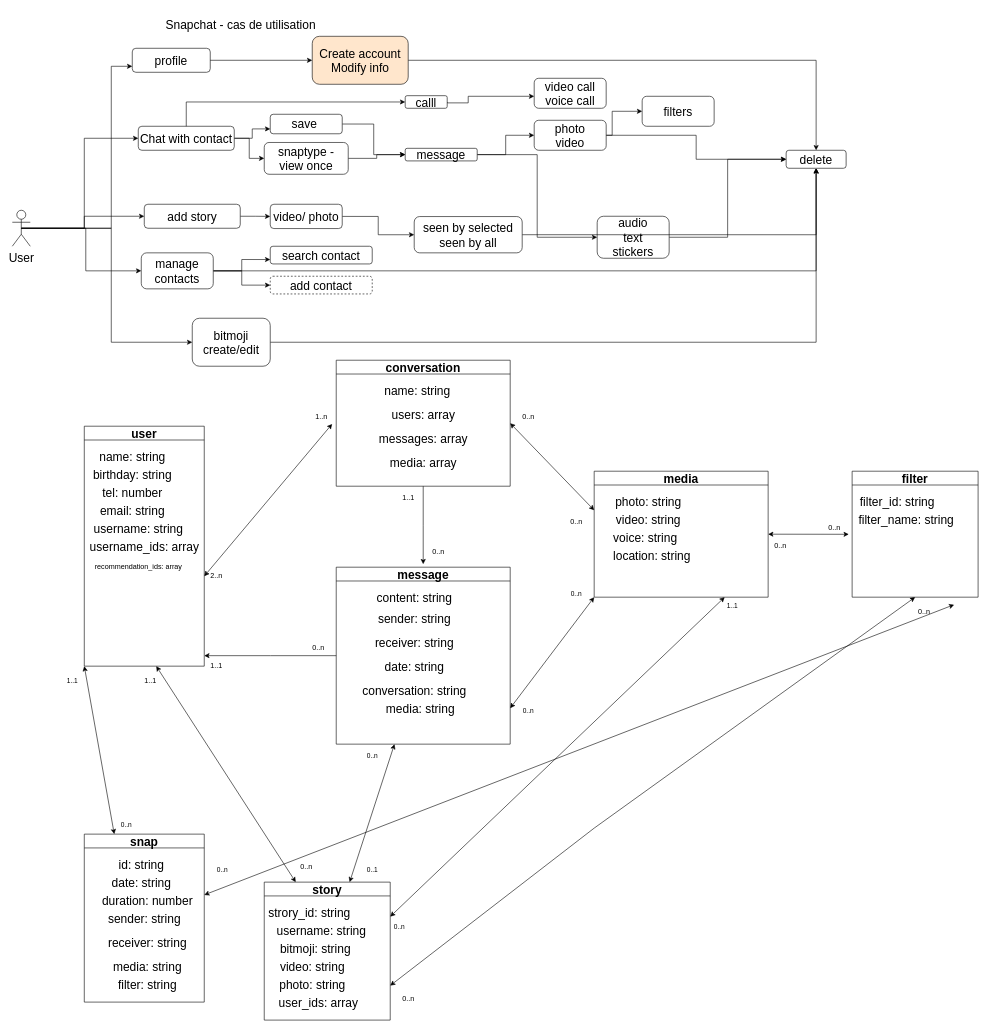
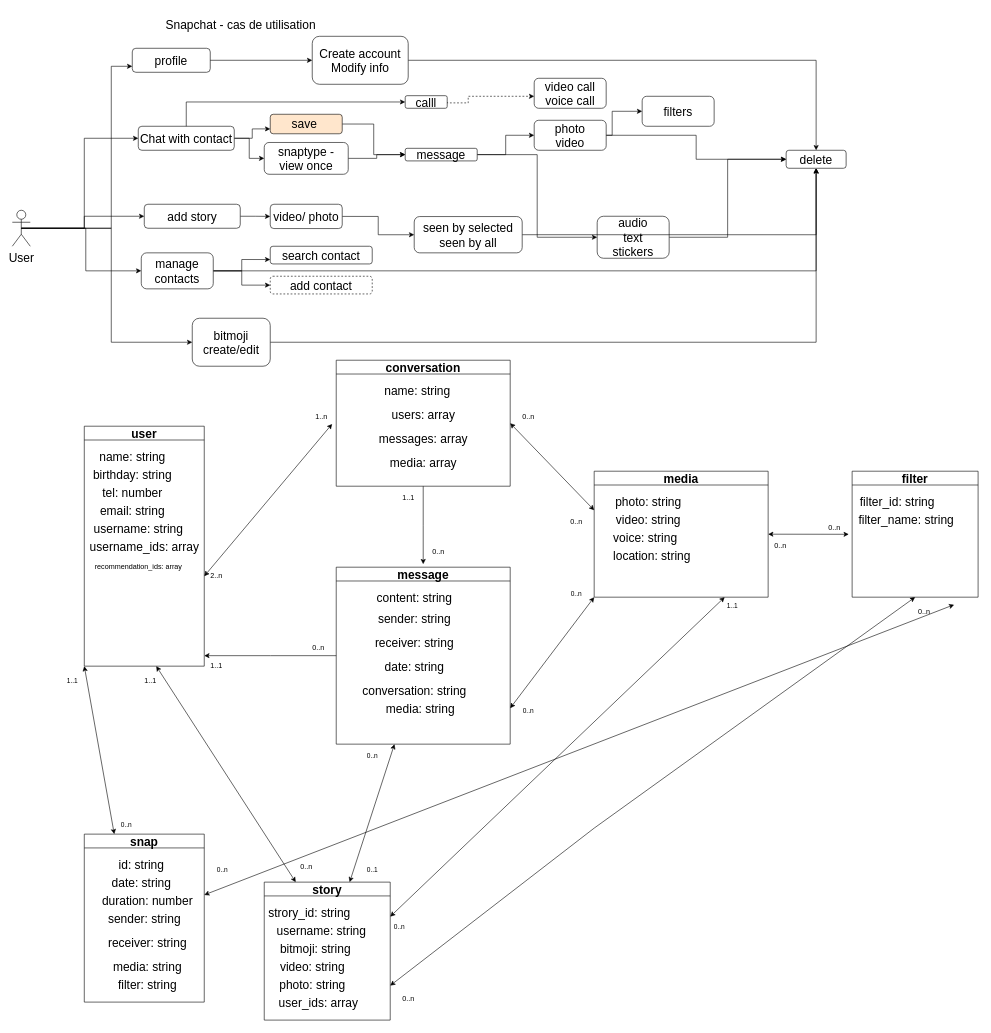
node "Create account Modify info": fillcolor #ffe6cc -> #ffffff
edge "calll" -> "video call voice call": style solid -> dashed
node "save": fillcolor #ffffff -> #ffe6cc
